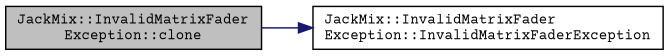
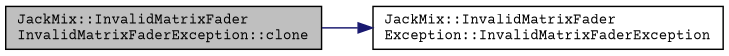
node "JackMix::InvalidMatrixFader Exception::clone": label "JackMix::InvalidMatrixFader Exception::clone" -> "JackMix::InvalidMatrixFader InvalidMatrixFaderException::clone"
